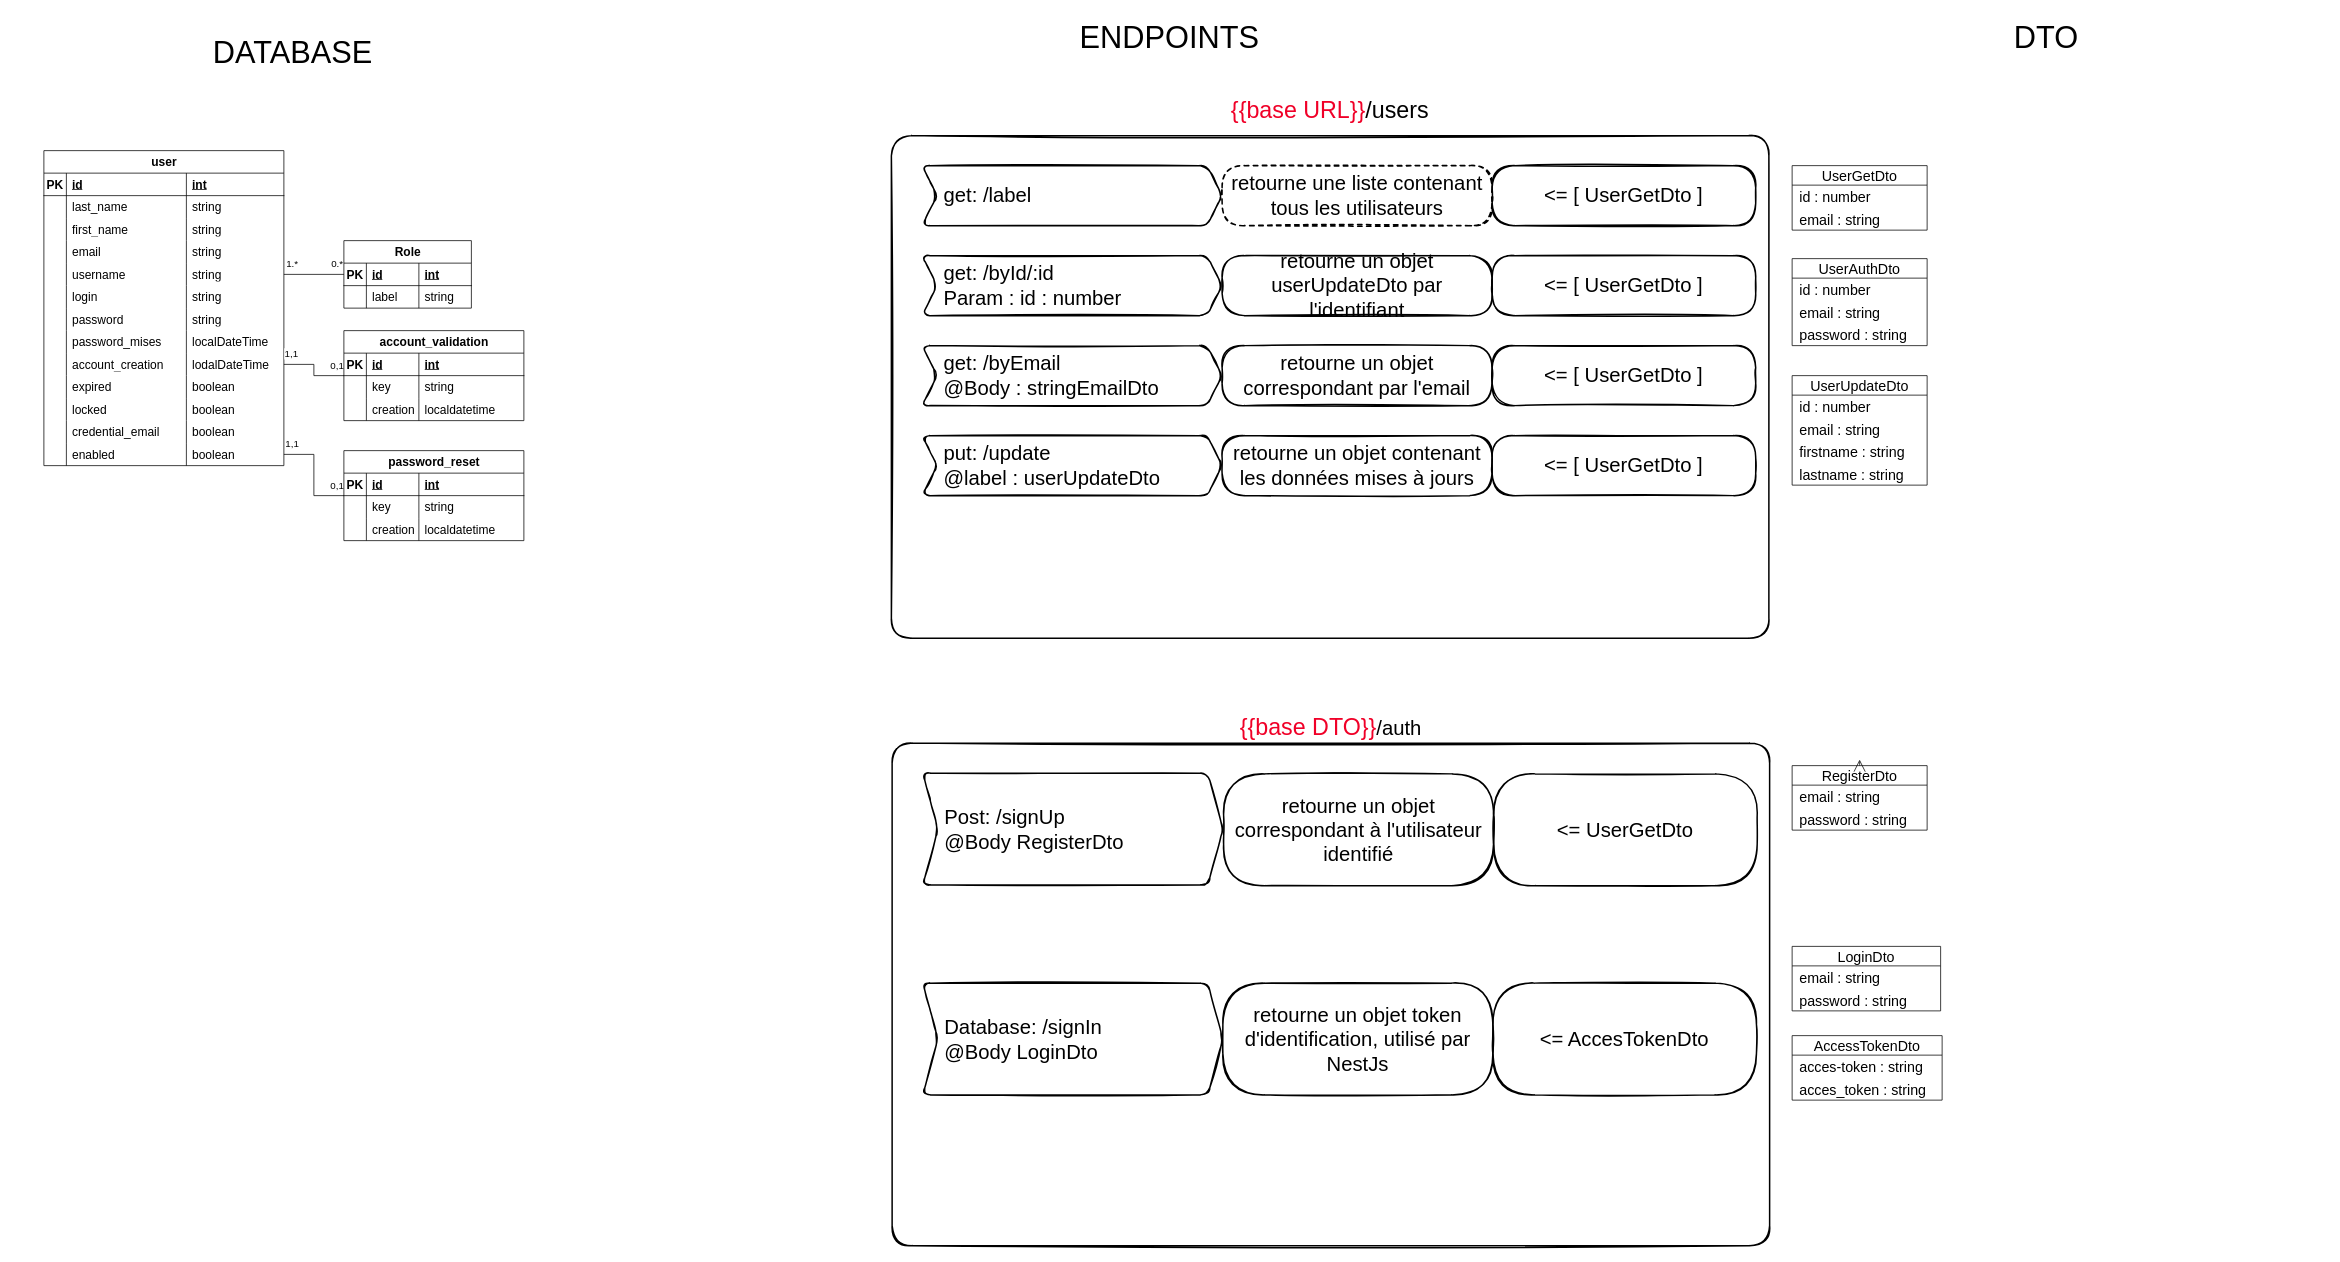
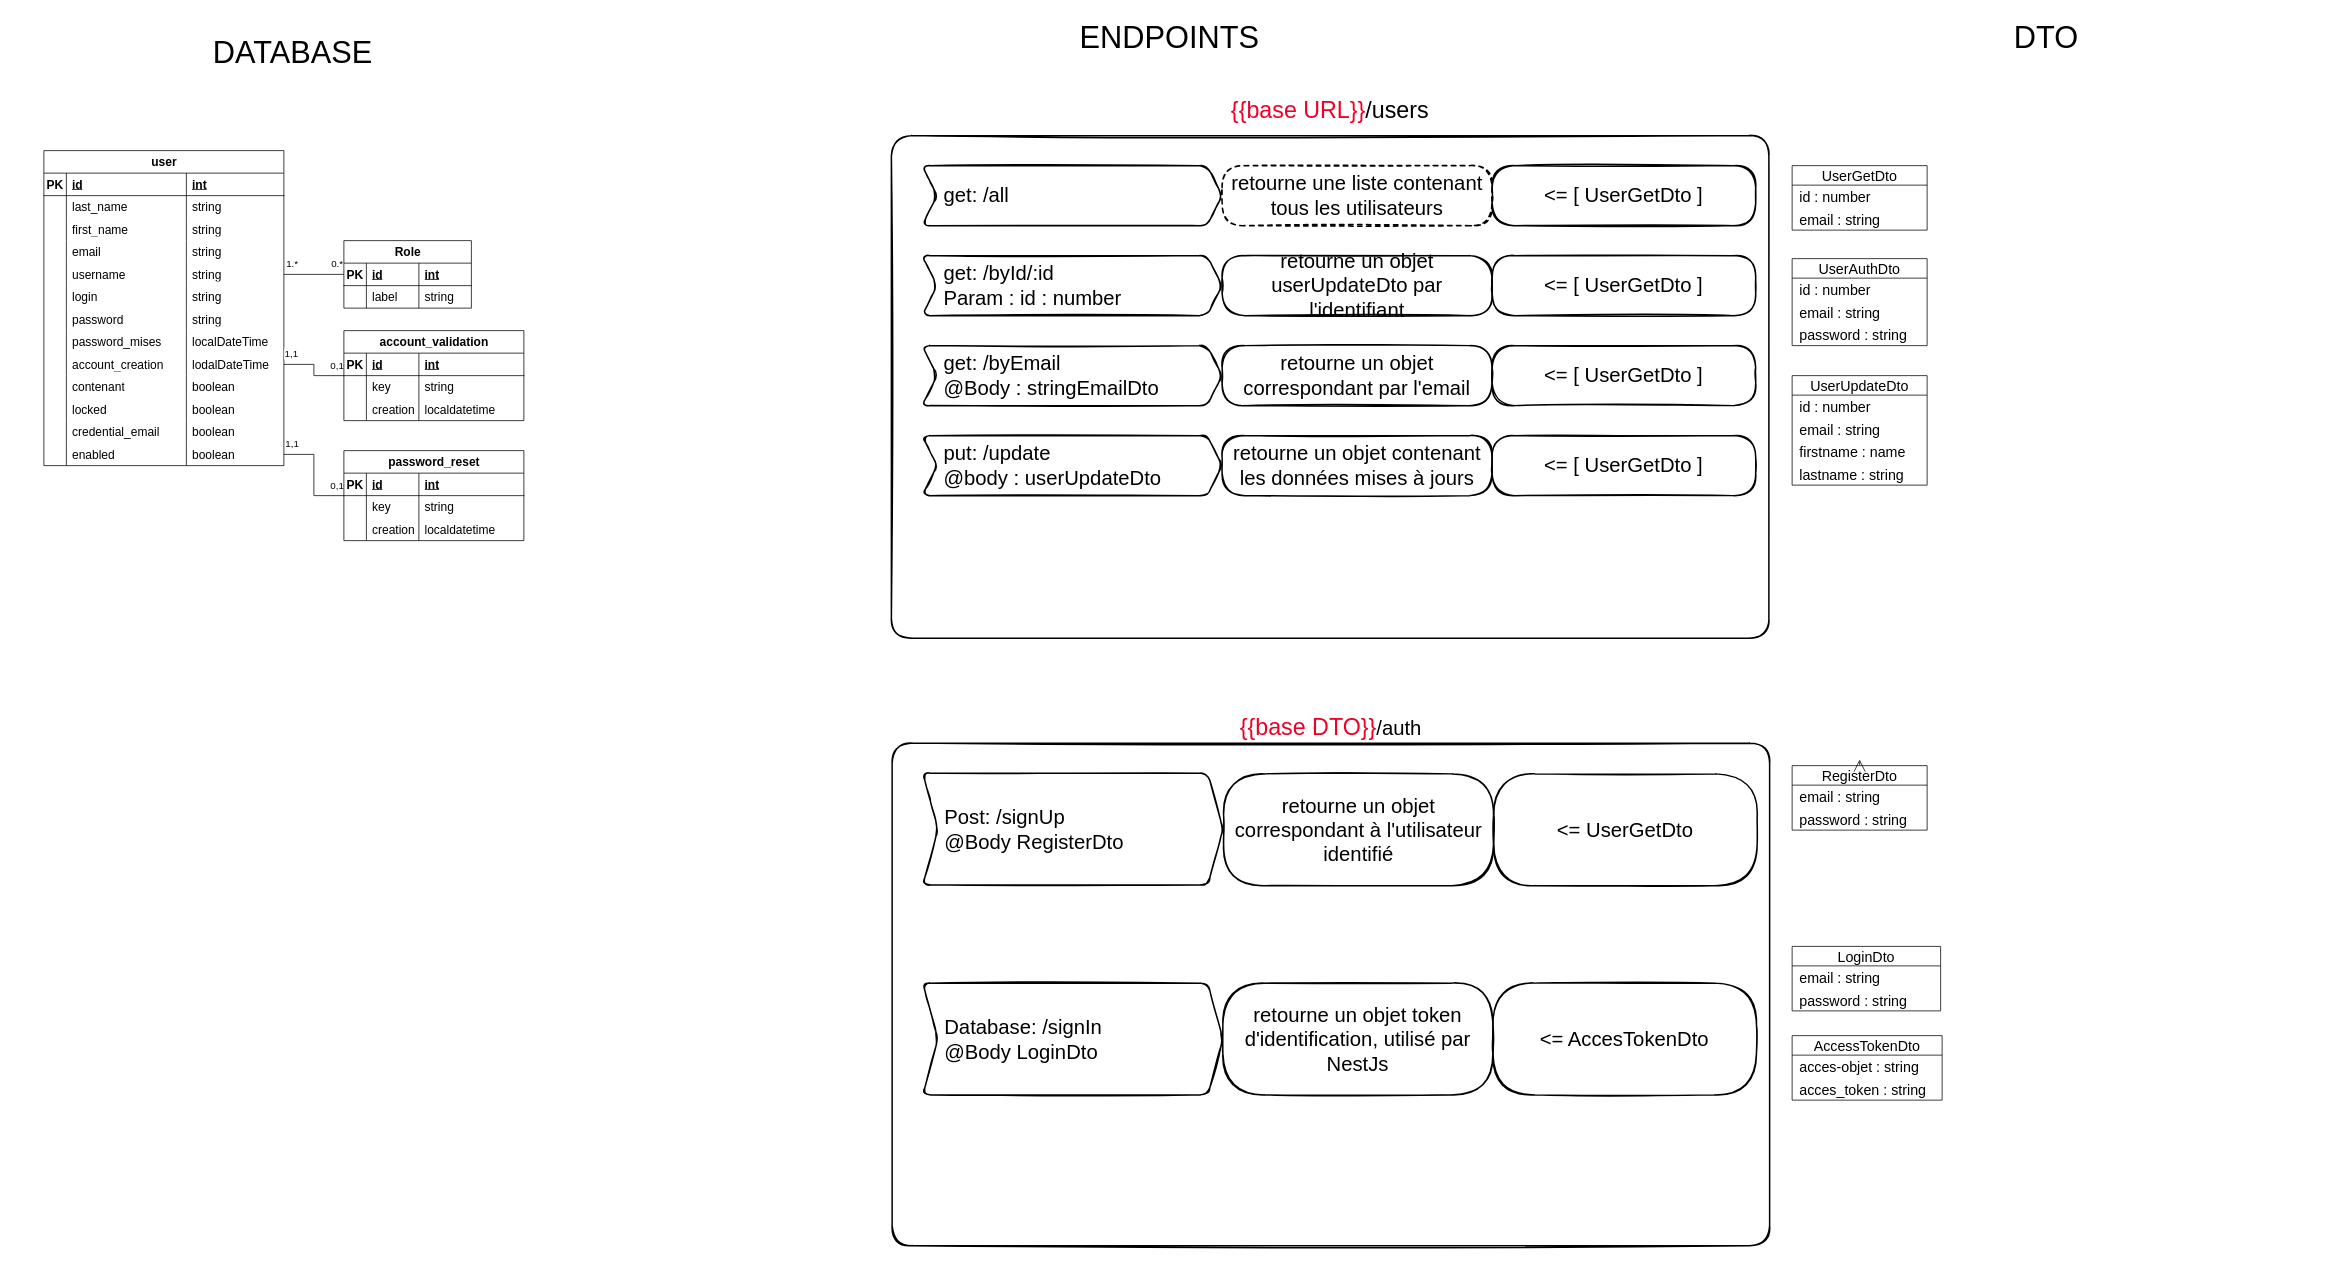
node "get: /label": label "get: /label" -> "get: /all"
node "expired": label "expired" -> "contenant"
node "firstname : string": label "firstname : string" -> "firstname : name"
node "put: /update @label : userUpdateDto": label "put: /update @label : userUpdateDto" -> "put: /update @body : userUpdateDto"
node "acces-token : string": label "acces-token : string" -> "acces-objet : string"
